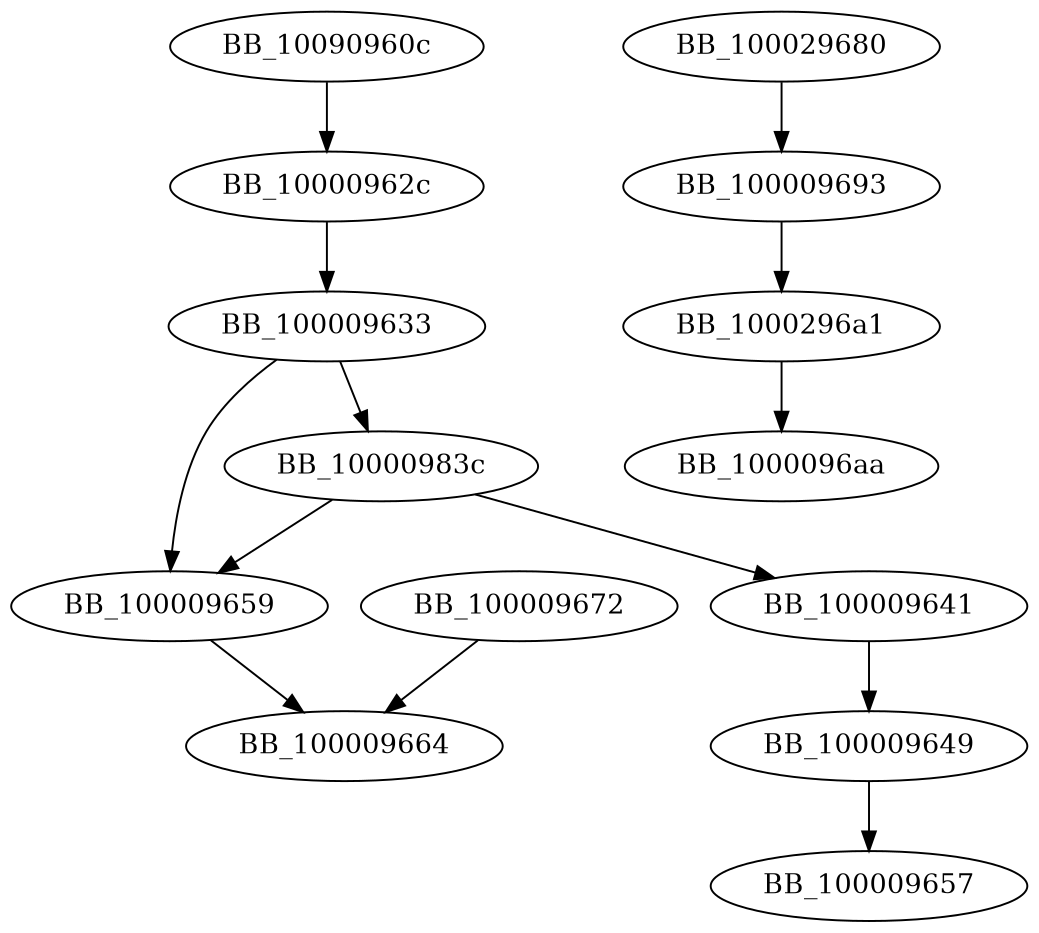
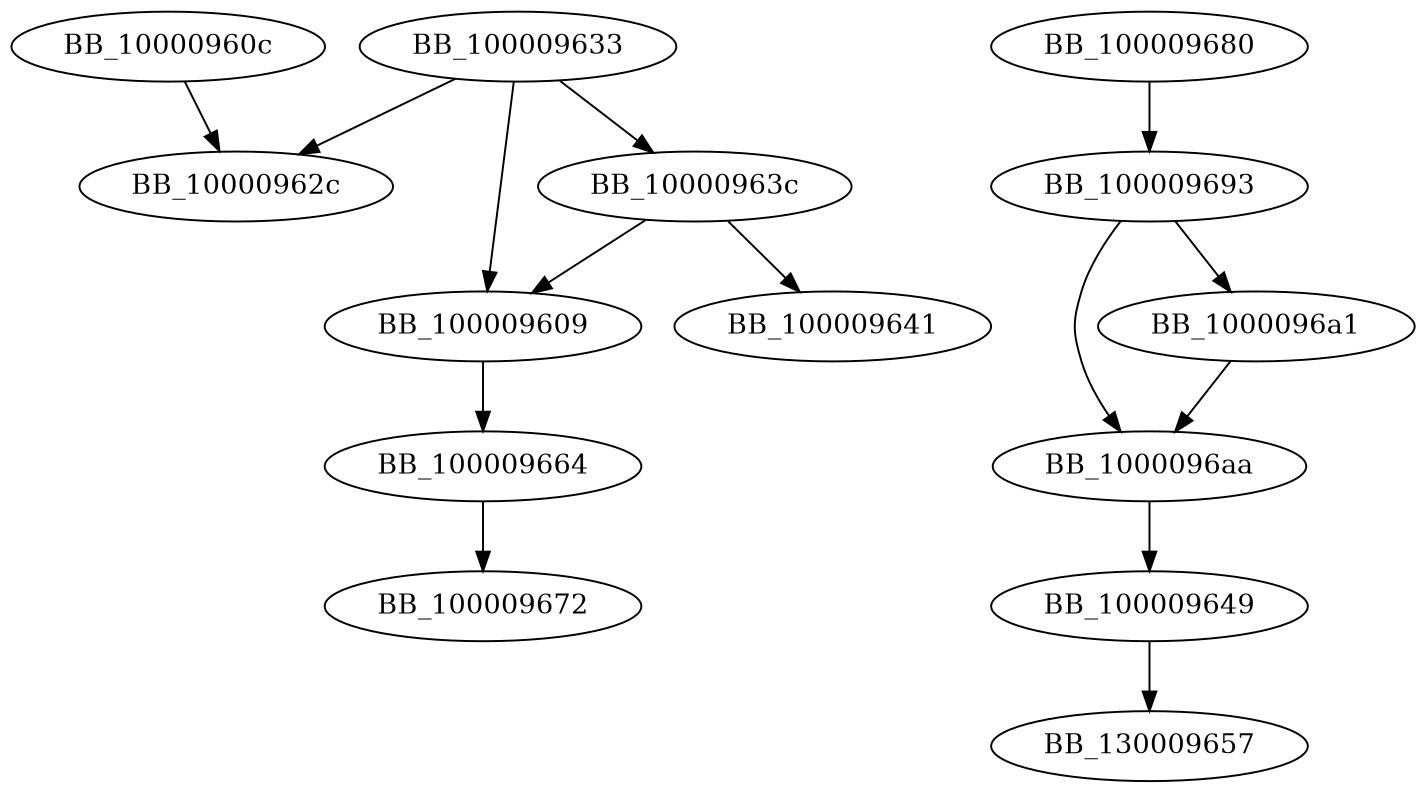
node "BB_10090960c": label "BB_10090960c" -> "BB_10000960c"
node "BB_100029680": label "BB_100029680" -> "BB_100009680"
edge "BB_10000962c" -> "BB_100009633": reversed
edge "BB_100009693" -> "BB_1000096aa": added
node "BB_1000296a1": label "BB_1000296a1" -> "BB_1000096a1"
node "BB_10000983c": label "BB_10000983c" -> "BB_10000963c"
node "BB_100009659": label "BB_100009659" -> "BB_100009609"
edge "BB_100009641" -> "BB_100009649": now "BB_1000096aa" -> "BB_100009649"
edge "BB_100009672" -> "BB_100009664": reversed
node "BB_100009657": label "BB_100009657" -> "BB_130009657"
